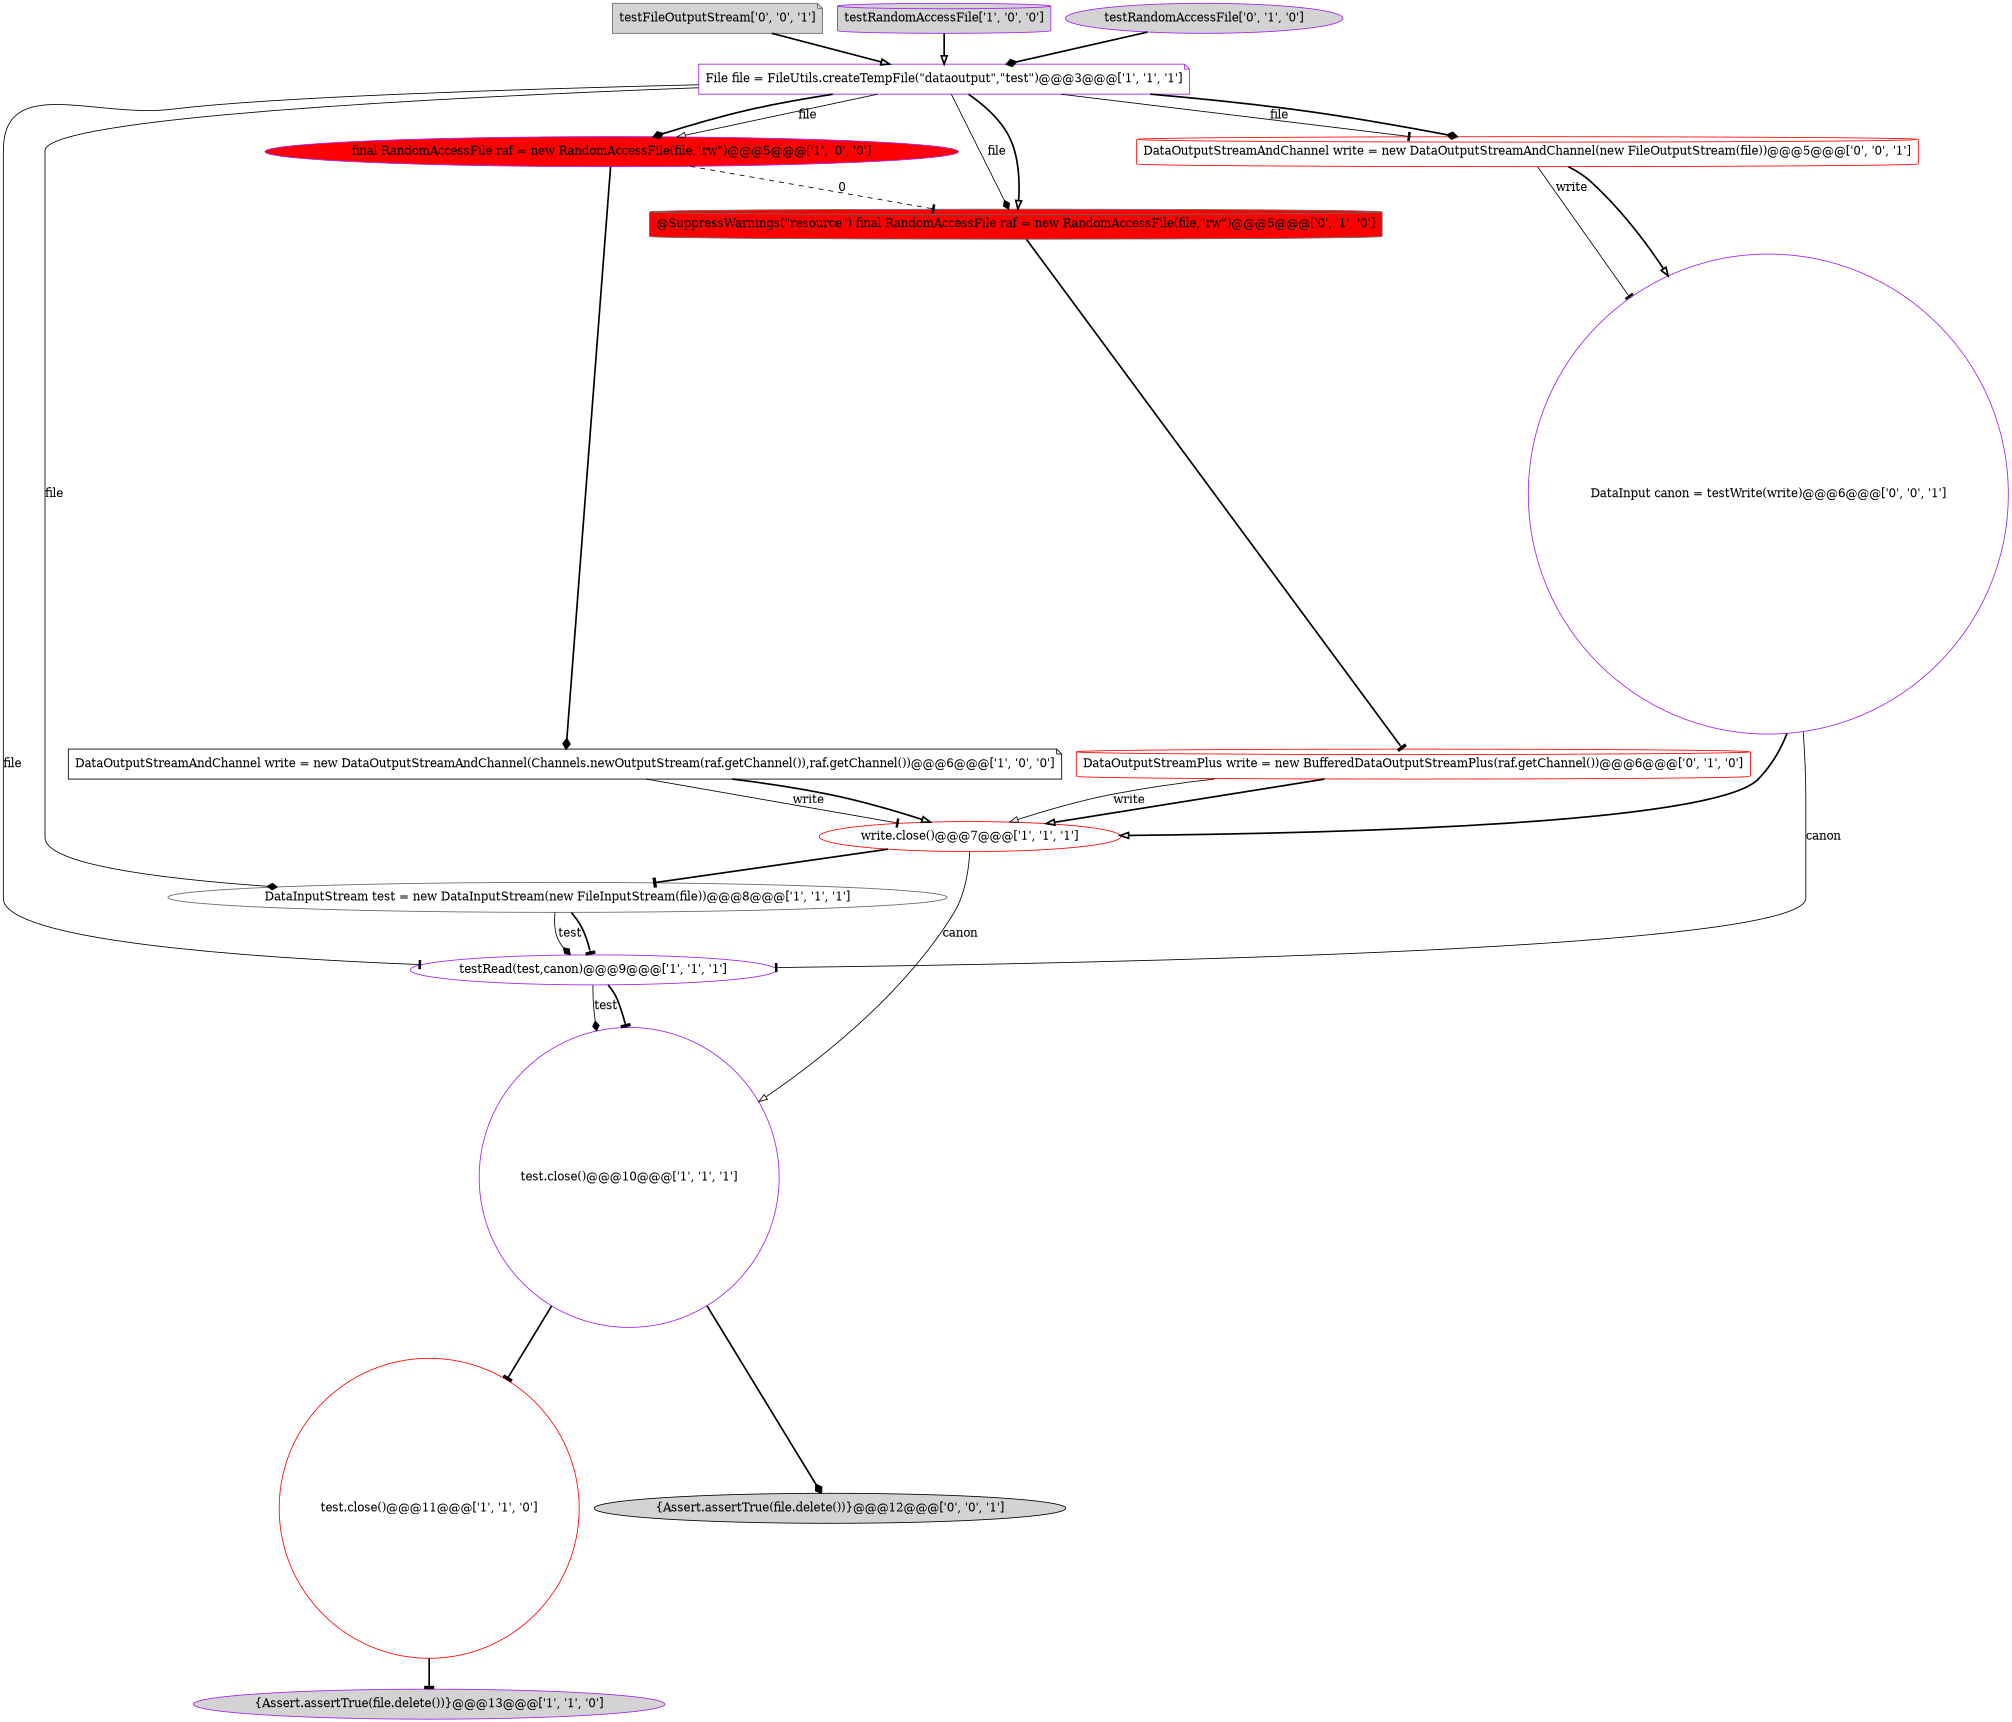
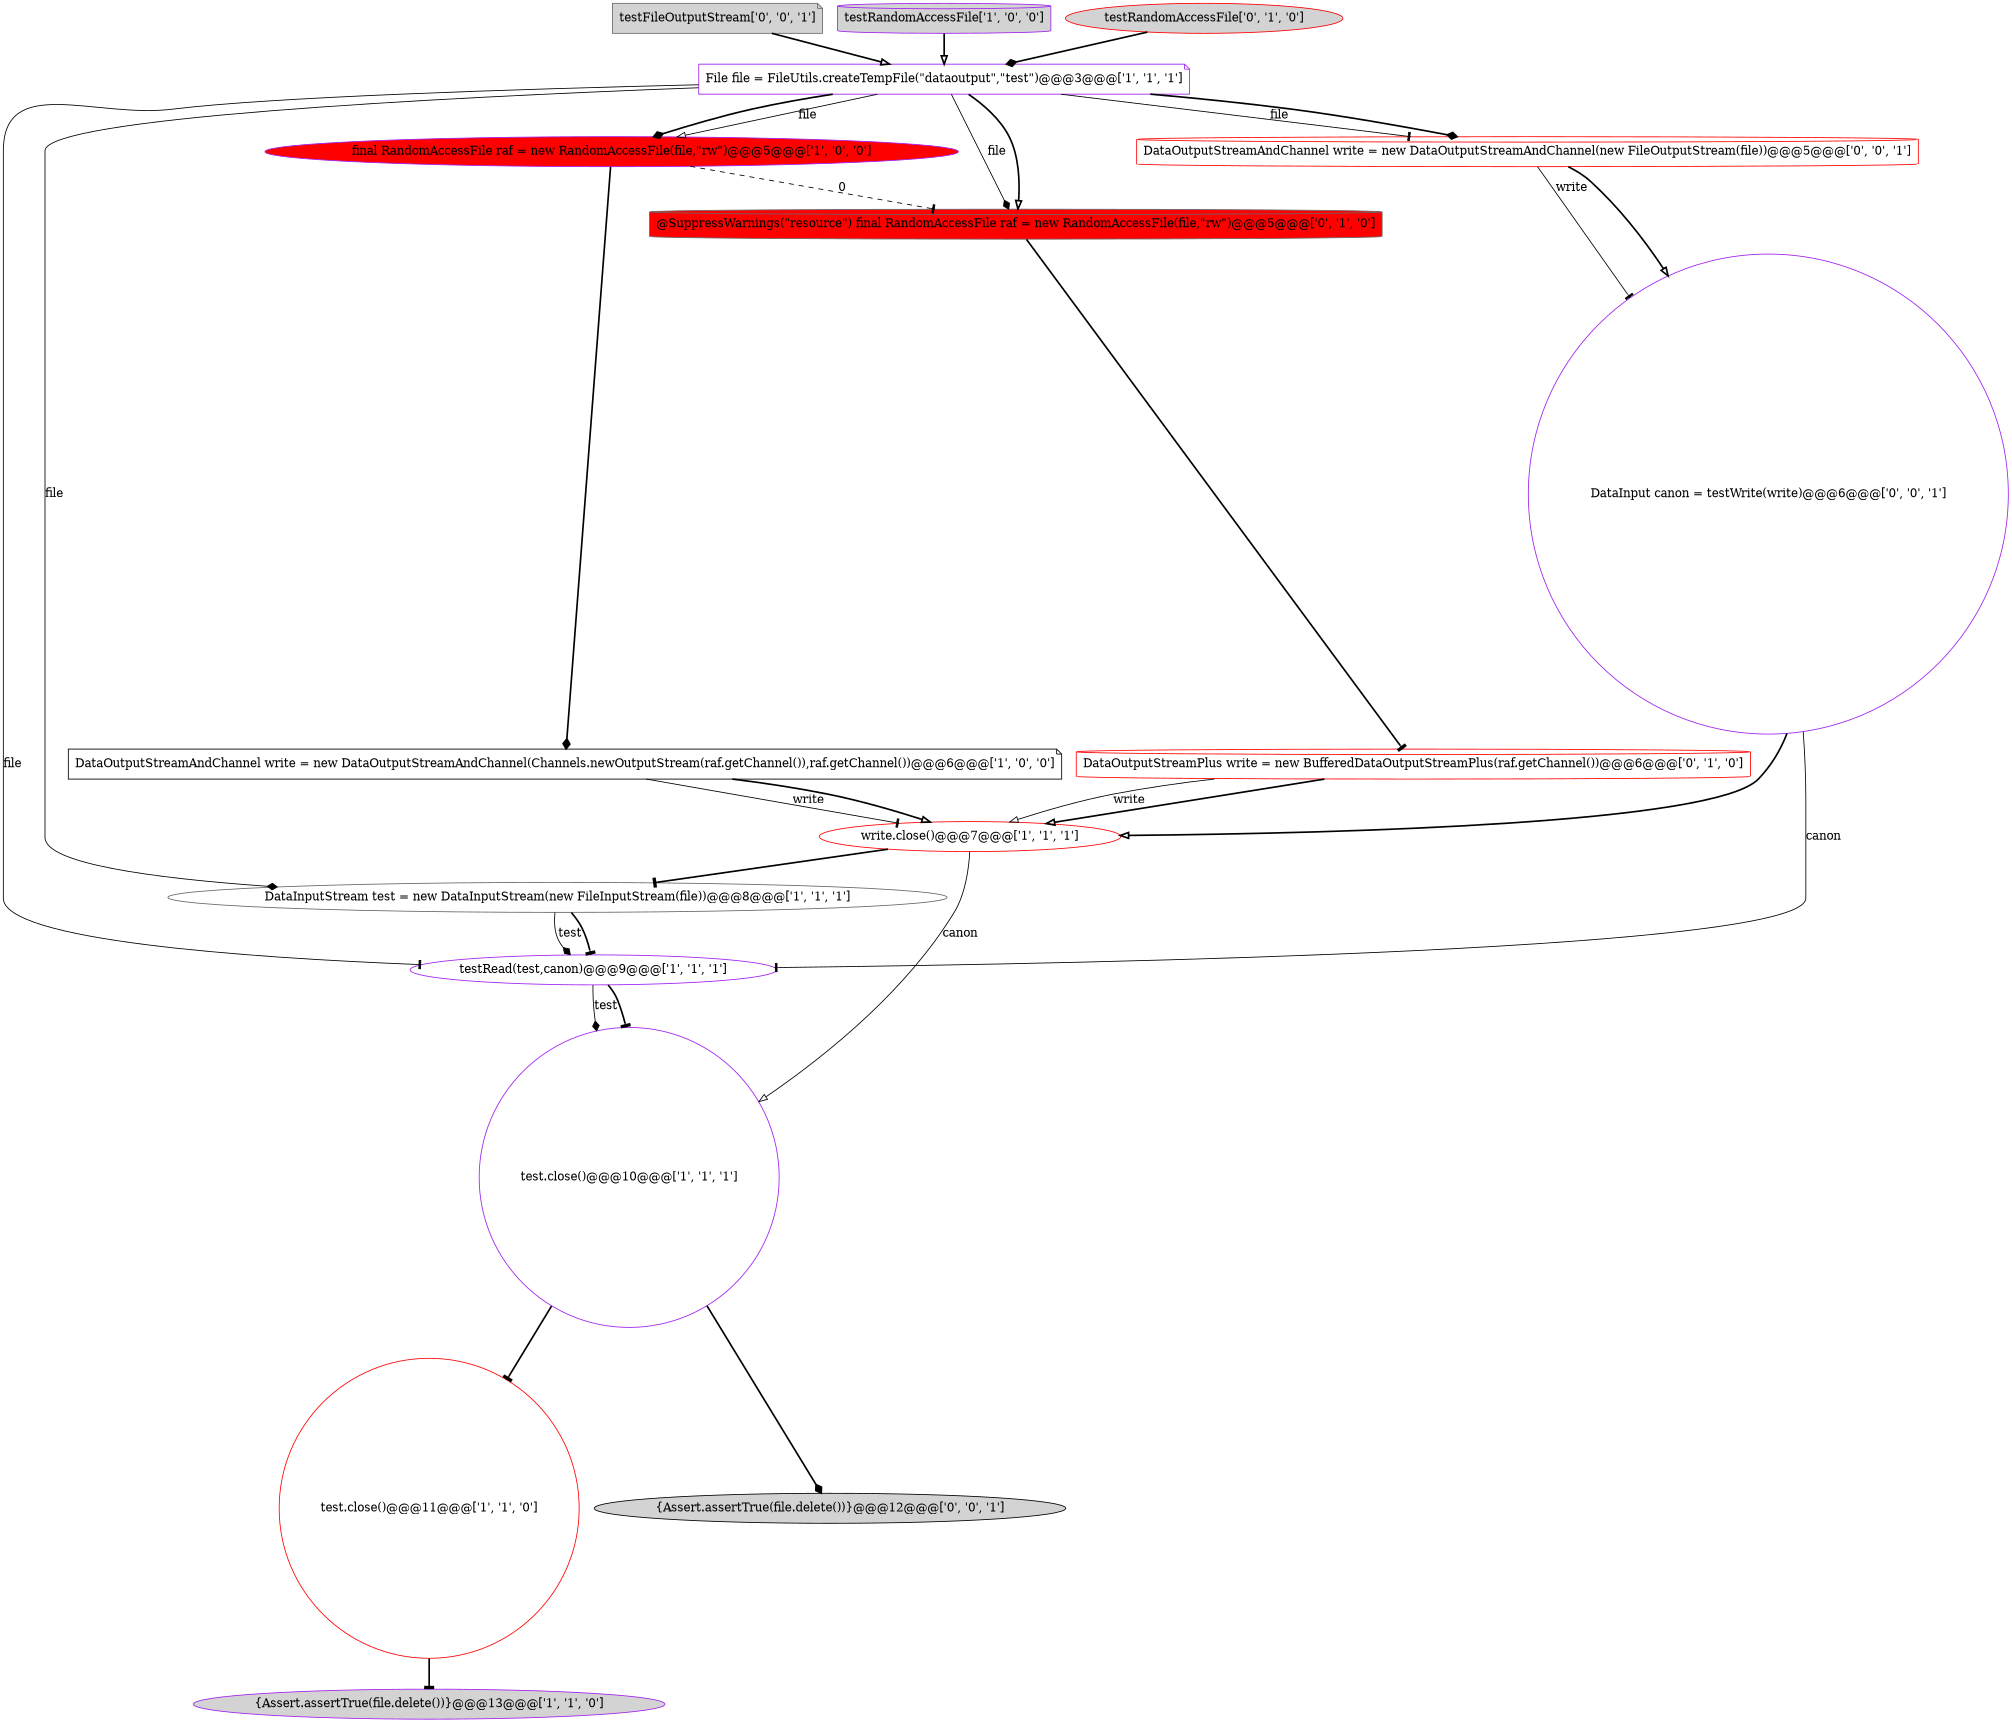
node "testRandomAccessFile['0', '1', '0']": color purple -> red
